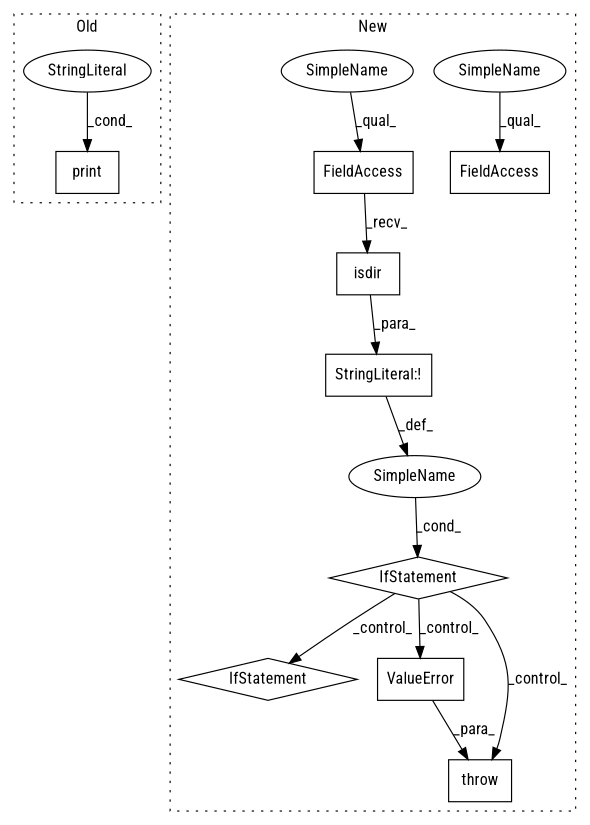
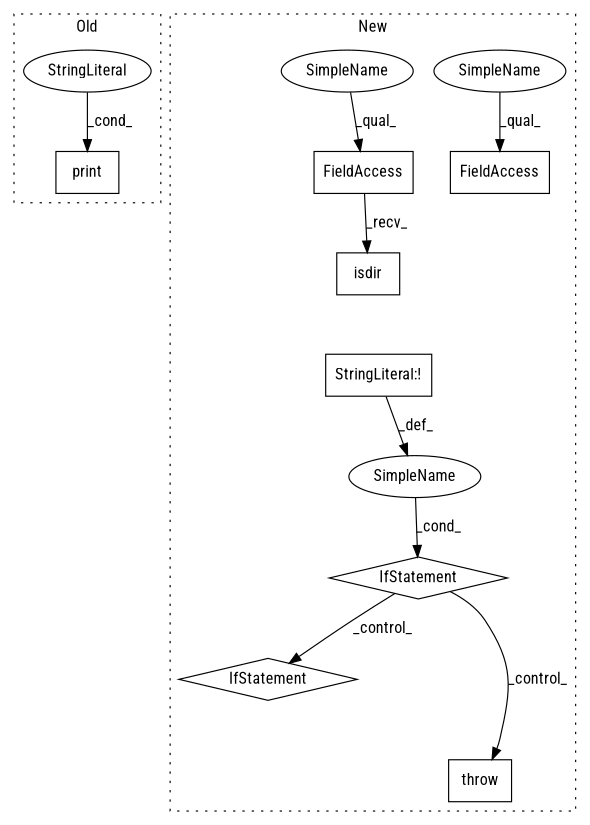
edge "isdir" -> "StringLiteral:!": removed, label "_para_"
node "ValueError": removed
